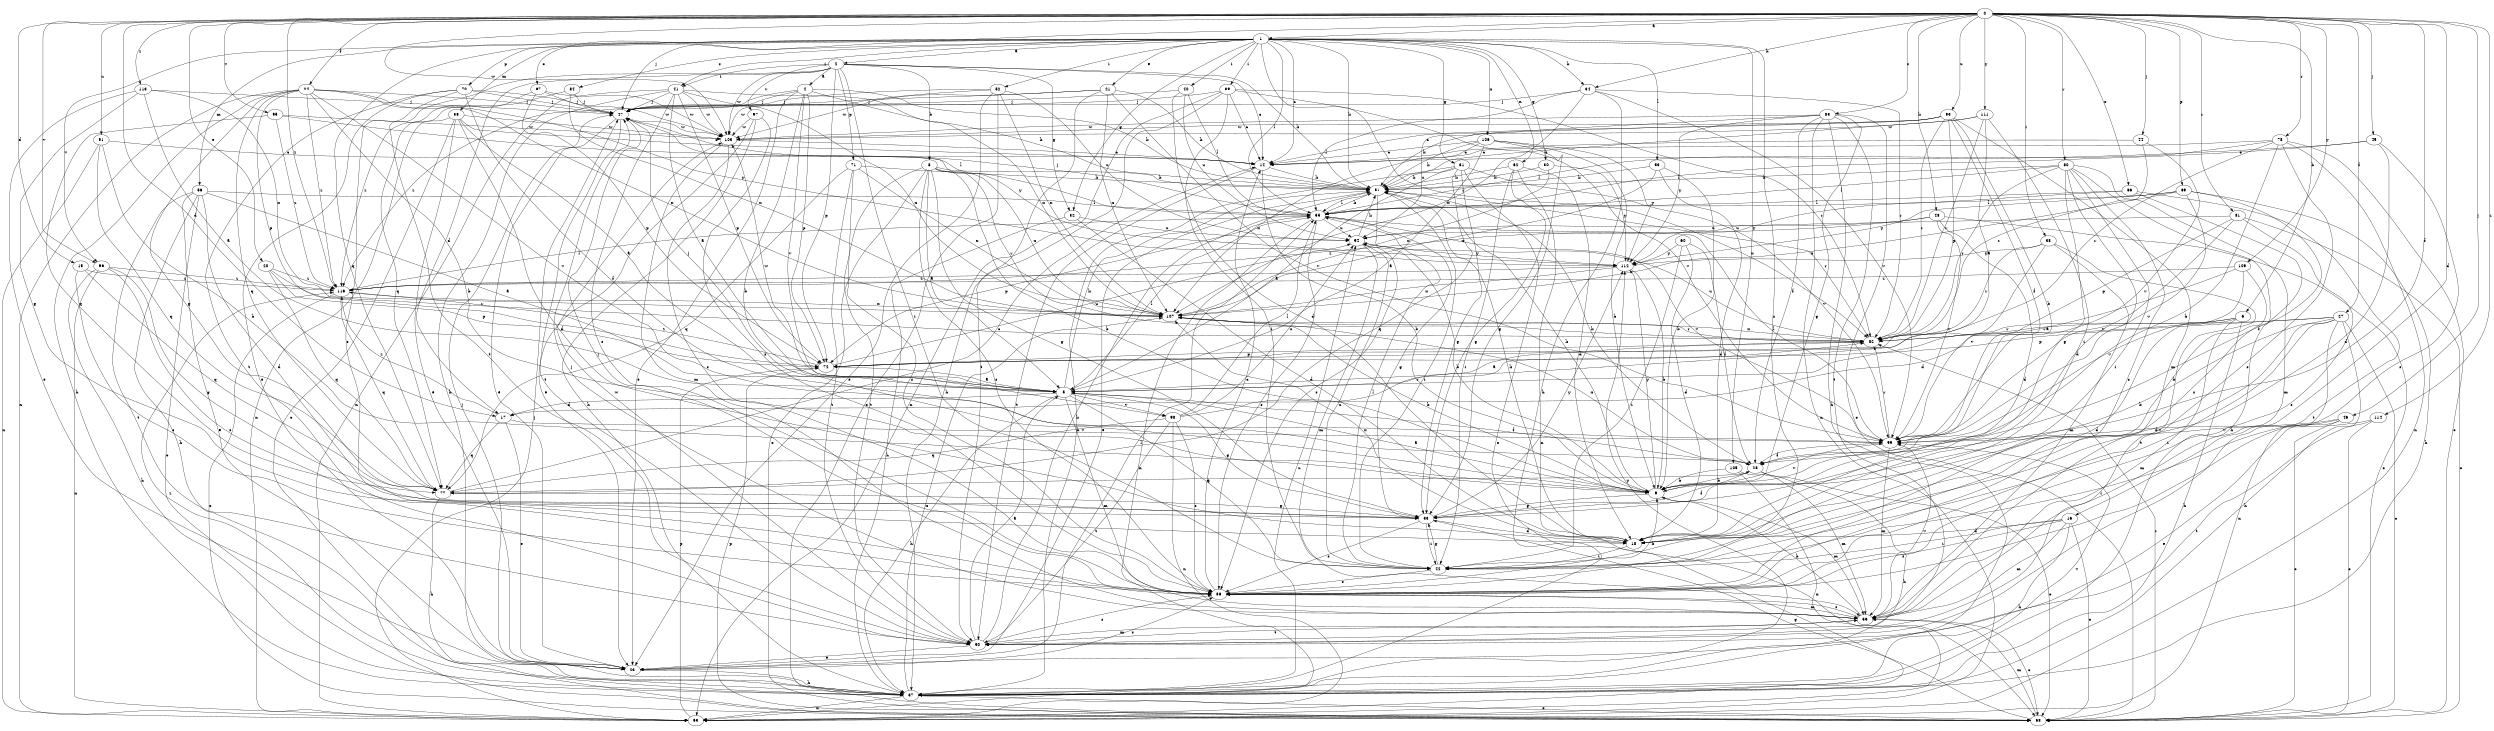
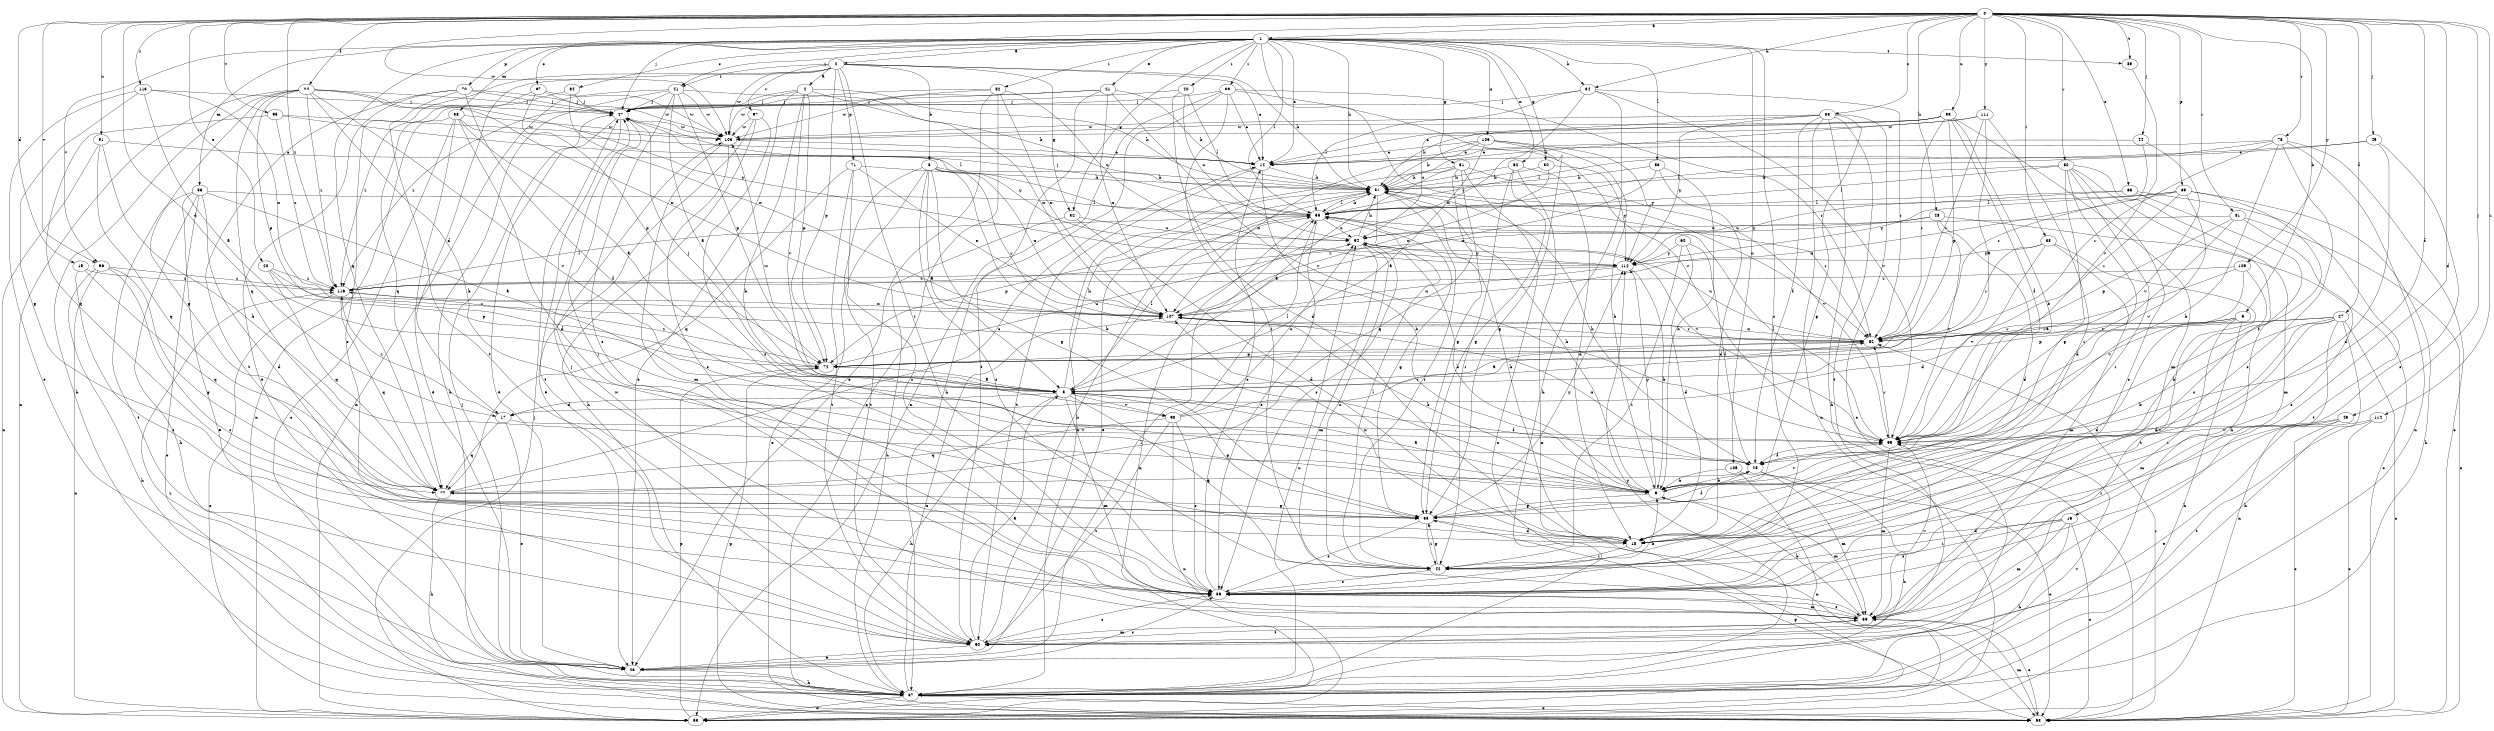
node "89": added
edge "41" -> "107": removed, label "x"
edge "80" -> "82": now "69" -> "82"
